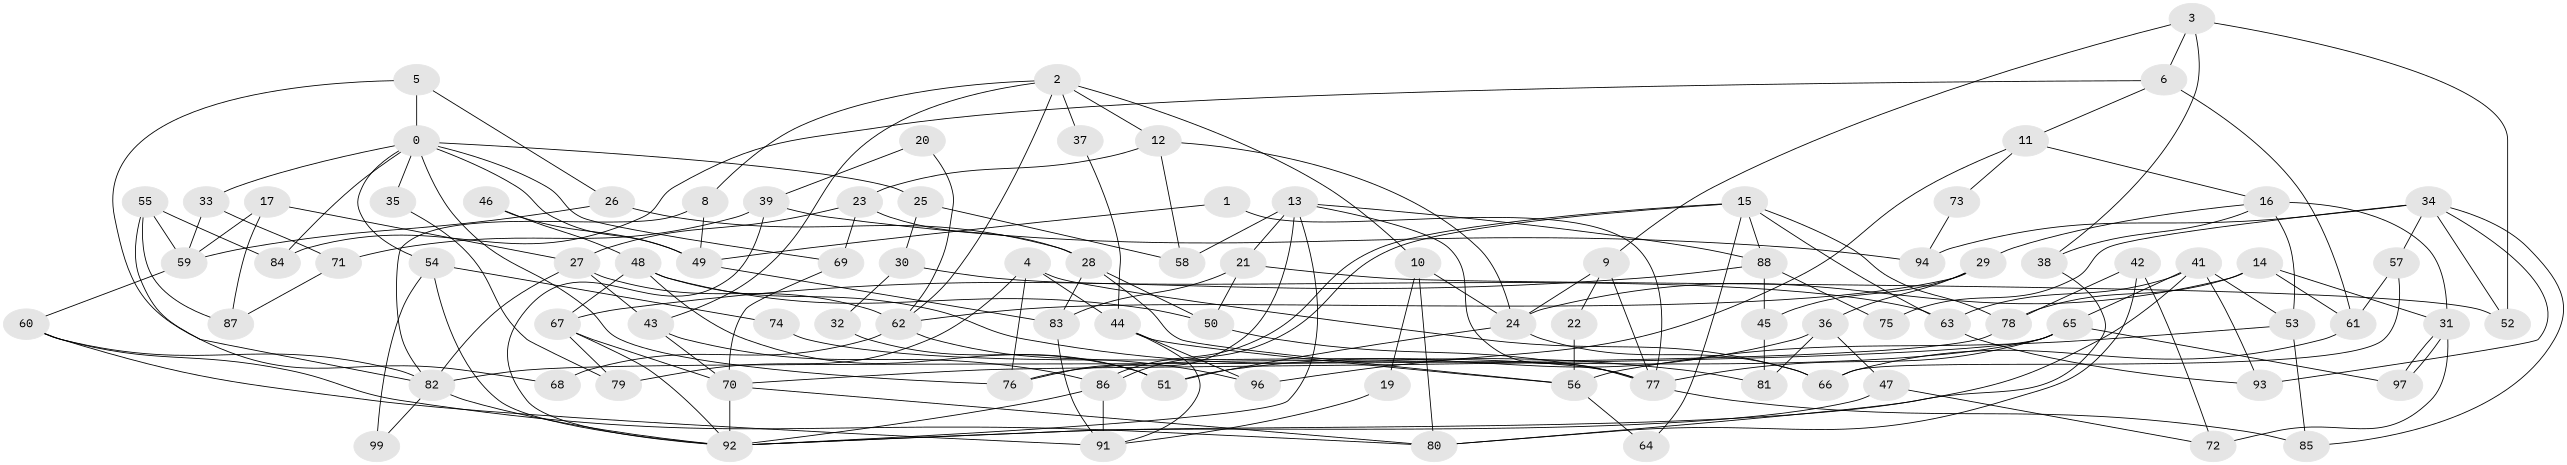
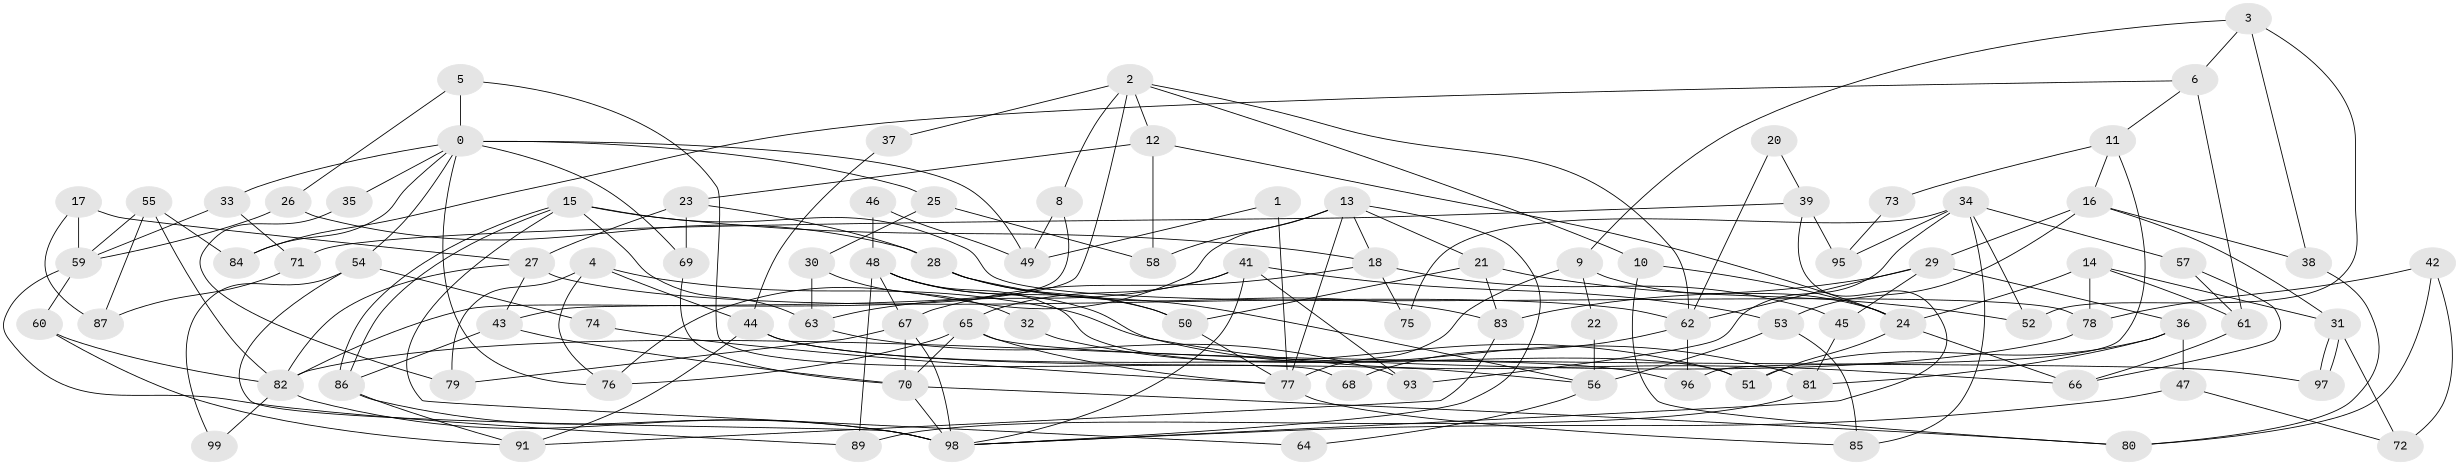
node "88": label "88" -> "18"
node "94": label "94" -> "95"
edge "49" -- "83": now "29" -- "83"
node "19": removed
edge "60" -- "80": removed
node "92": label "92" -> "98"
node "89": added
